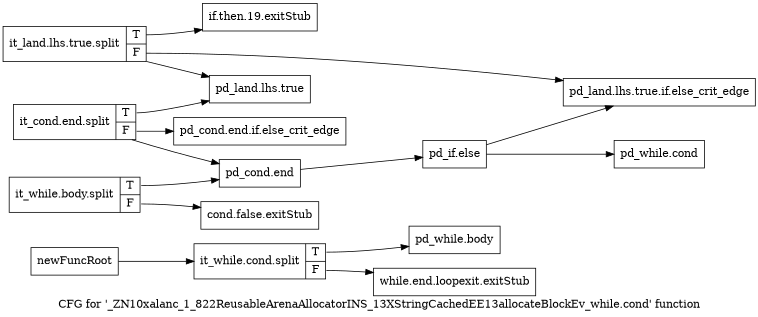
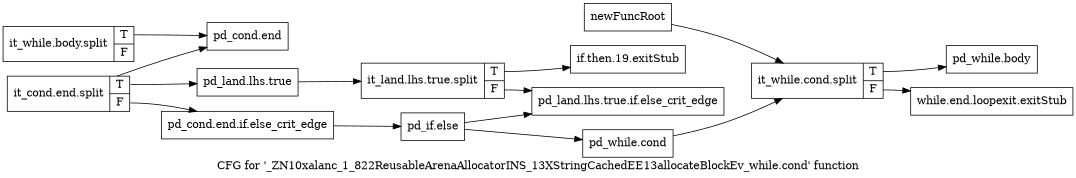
edge "it_land.lhs.true.split" -> "pd_land.lhs.true": reversed
edge "pd_while.cond" -> "it_while.cond.split": added
edge "pd_cond.end" -> "pd_if.else": now "pd_cond.end.if.else_crit_edge" -> "pd_if.else"
node "cond.false.exitStub": removed
